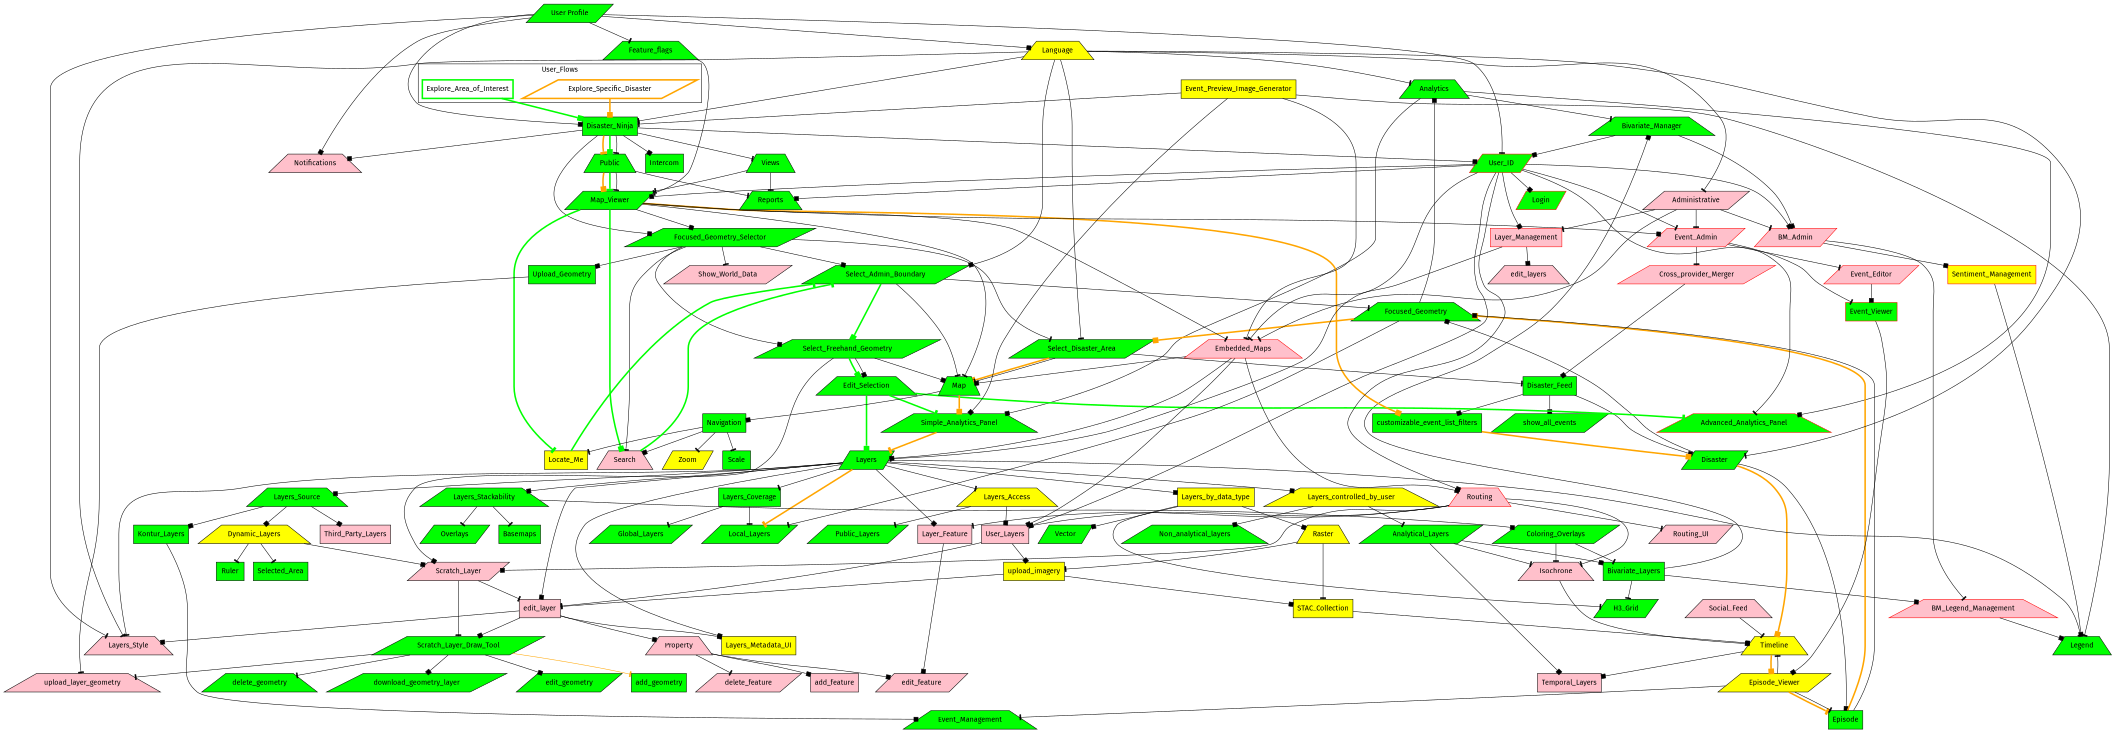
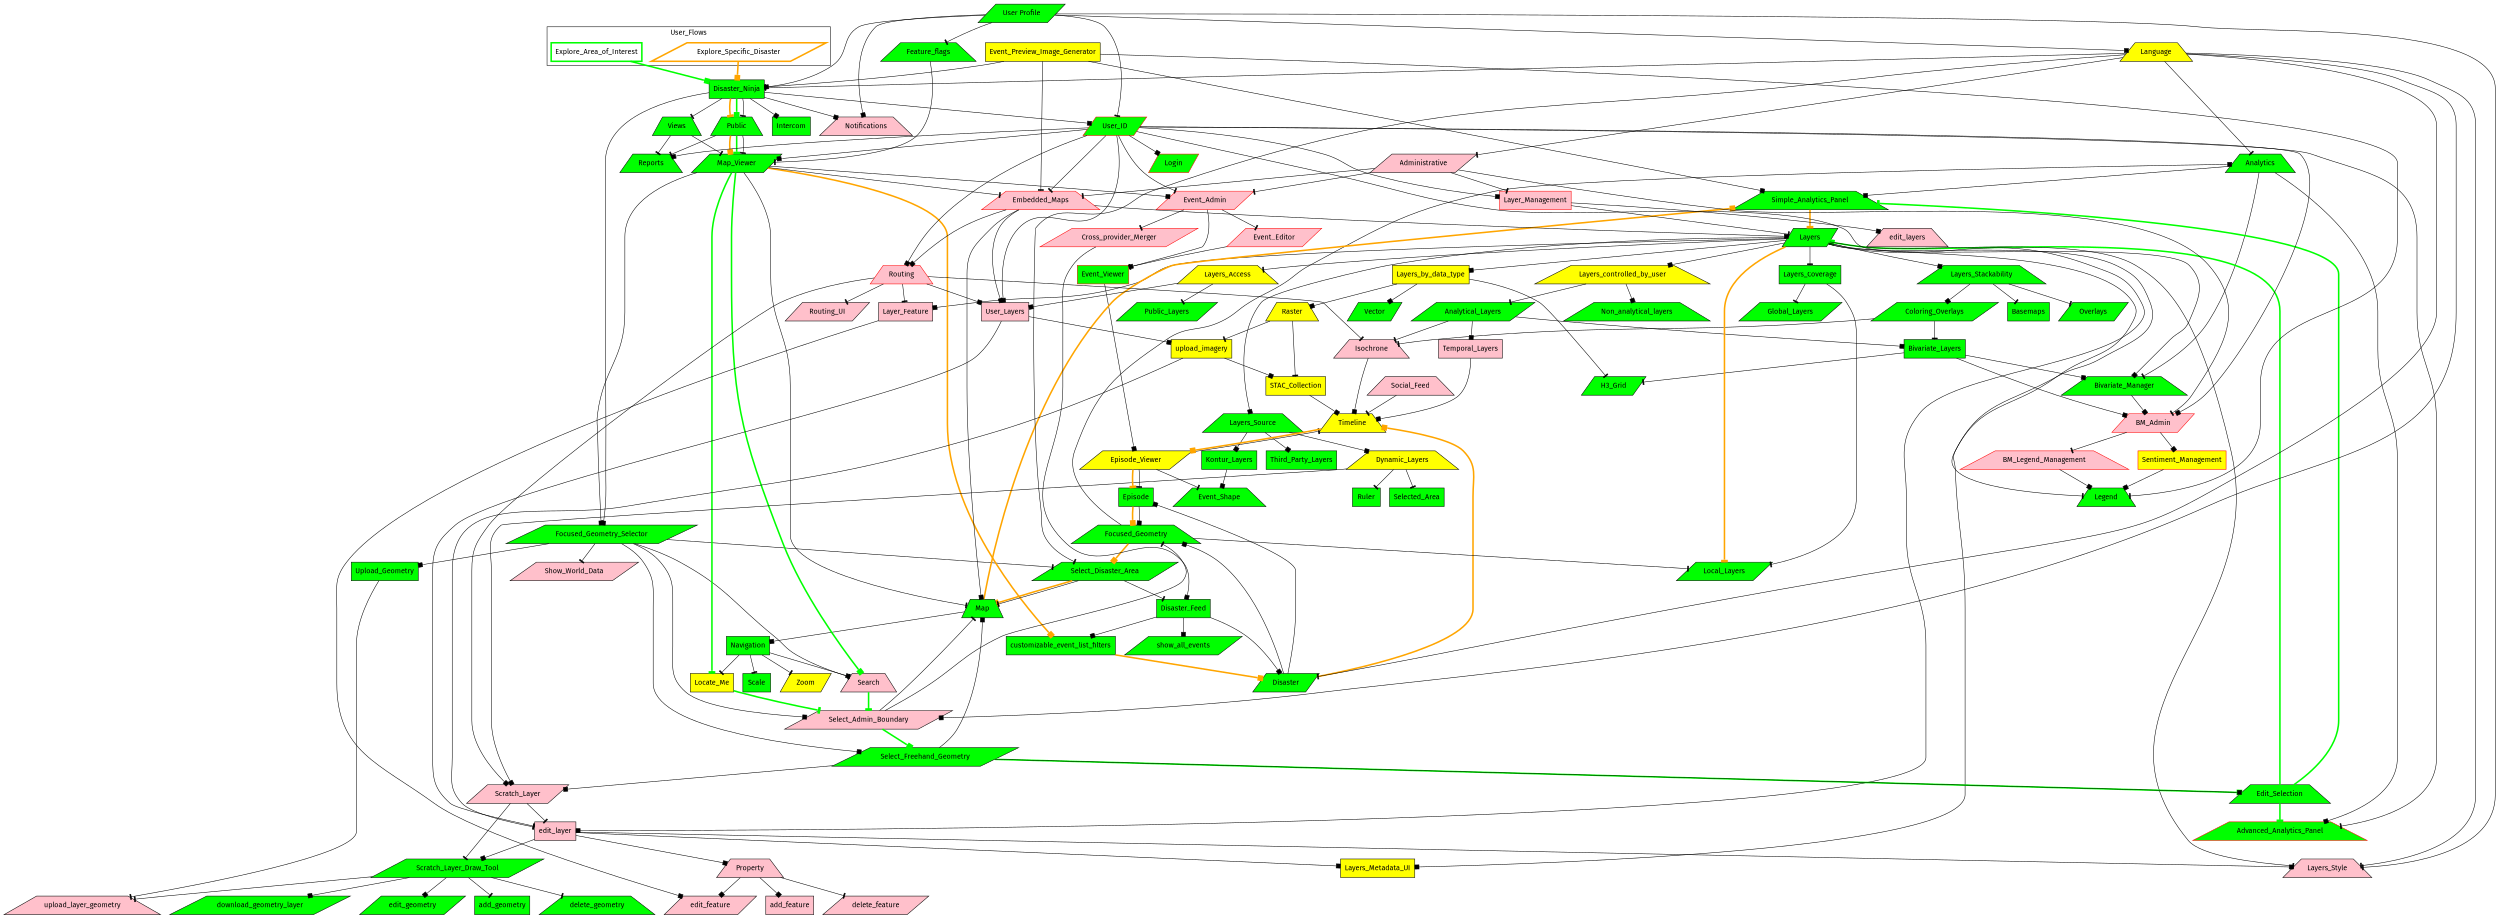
edge "Bivariate_Manager" -> "User_ID": reversed
node "Select_Admin_Boundary": fillcolor green -> pink
node "Third_Party_Layers": fillcolor pink -> green
edge "Bivariate_Layers" -> "BM_Legend_Management": now "Bivariate_Layers" -> "BM_Admin"
edge "Scratch_Layer_Draw_Tool" -> "add_geometry": color orange -> black
edge "Timeline" -> "Temporal_Layers": reversed
node "Event_Management": label "Event_Management" -> "Event_Shape"
